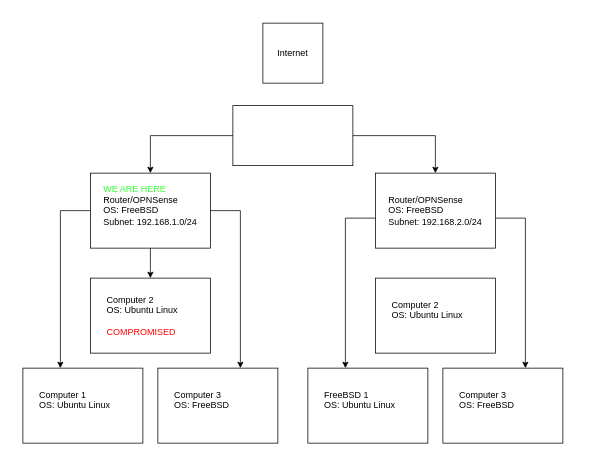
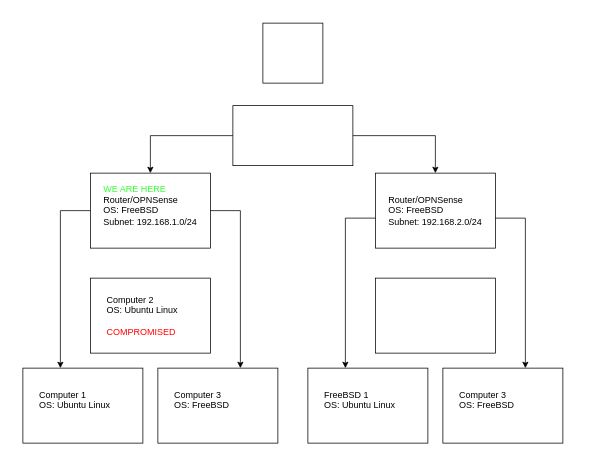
node "Internet": removed
edge "WE ARE HERE Router/OPNSense OS: FreeBSD Subnet: 192.168.1.0/24 IP: 196.168.1.1" -> "Computer 2 OS: Ubuntu Linux IP: 792.168.1.X COMPROMISED": removed
node "Computer 2 OS: Ubuntu Linux IP: 192.168.2.X": removed
